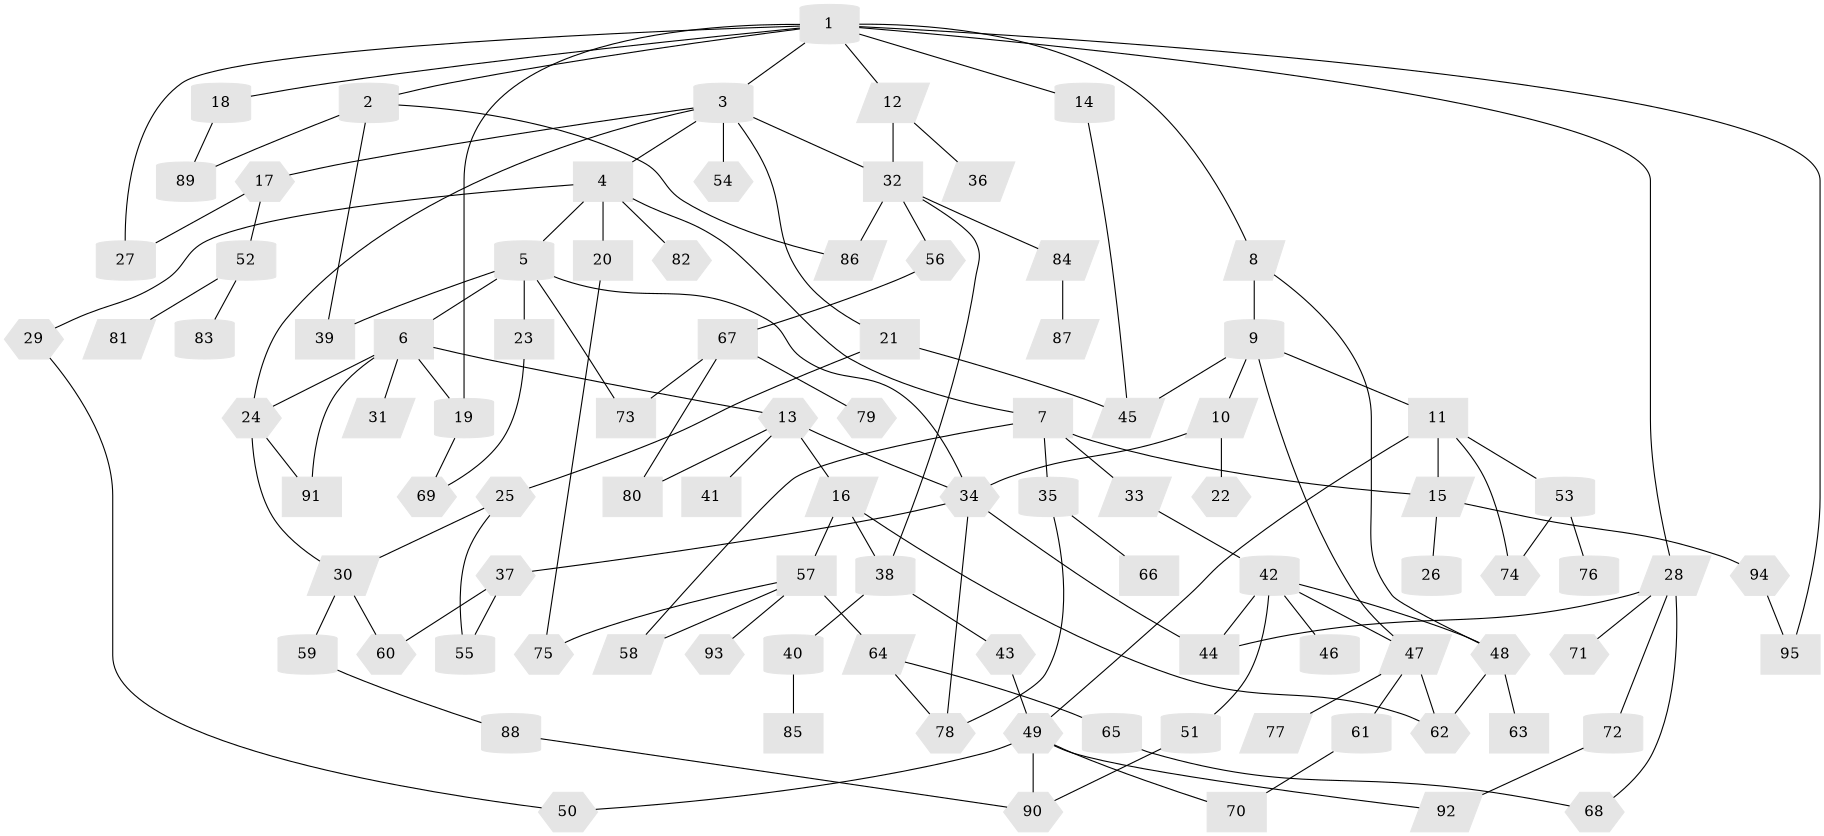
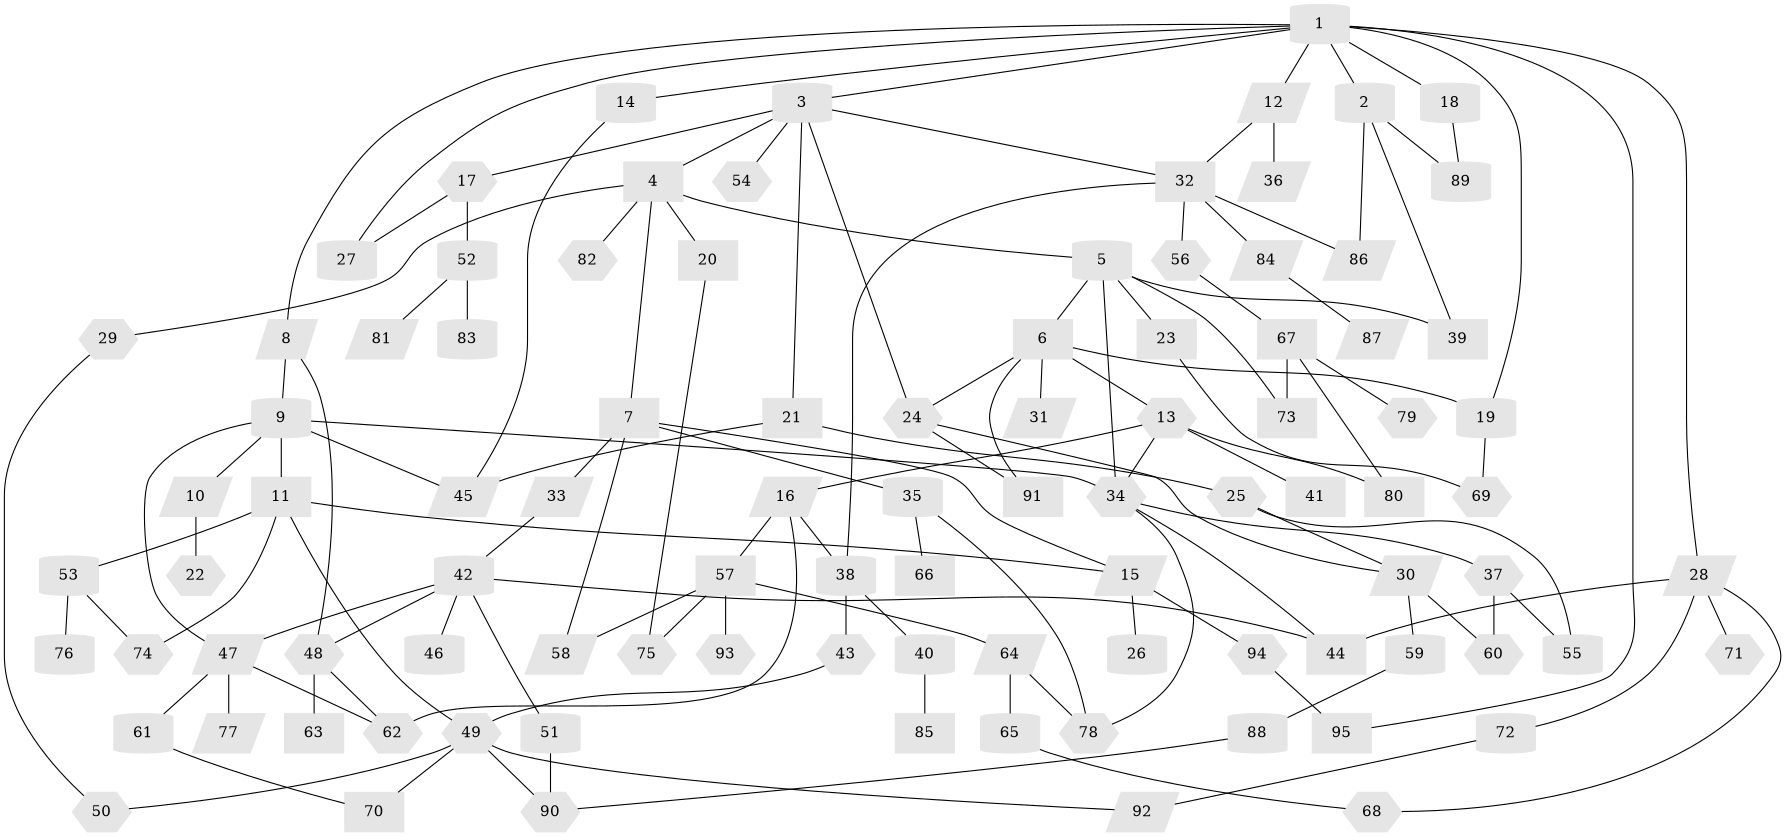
edge "10" -- "34": now "9" -- "34"
